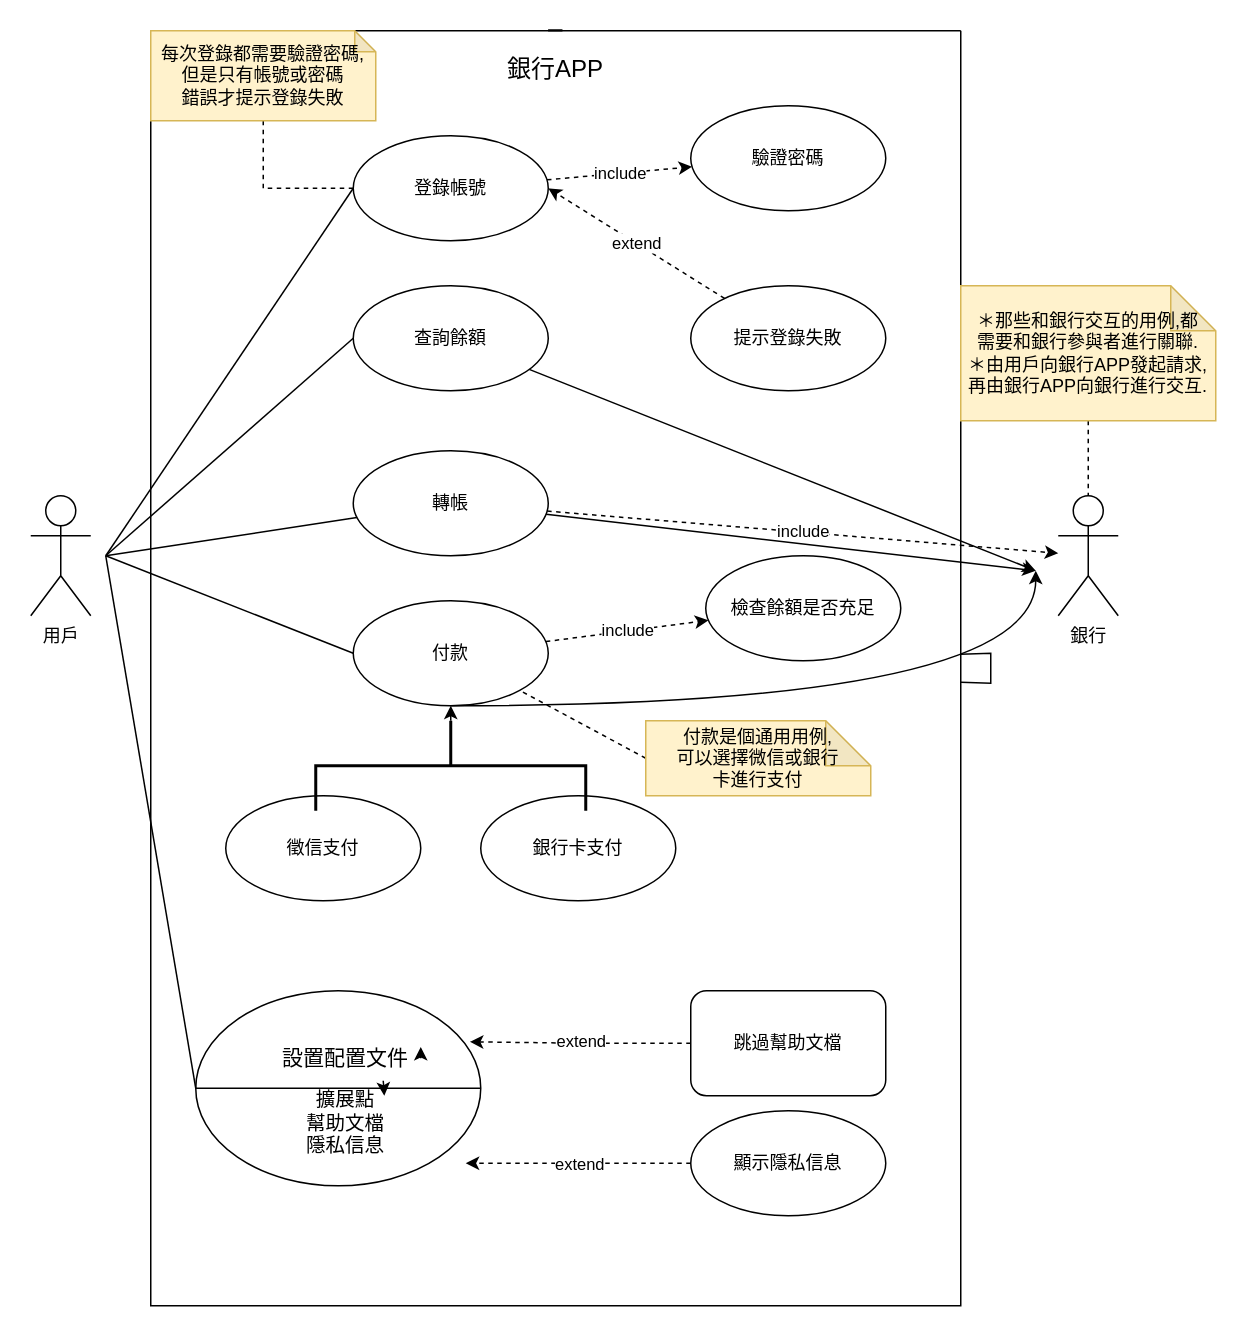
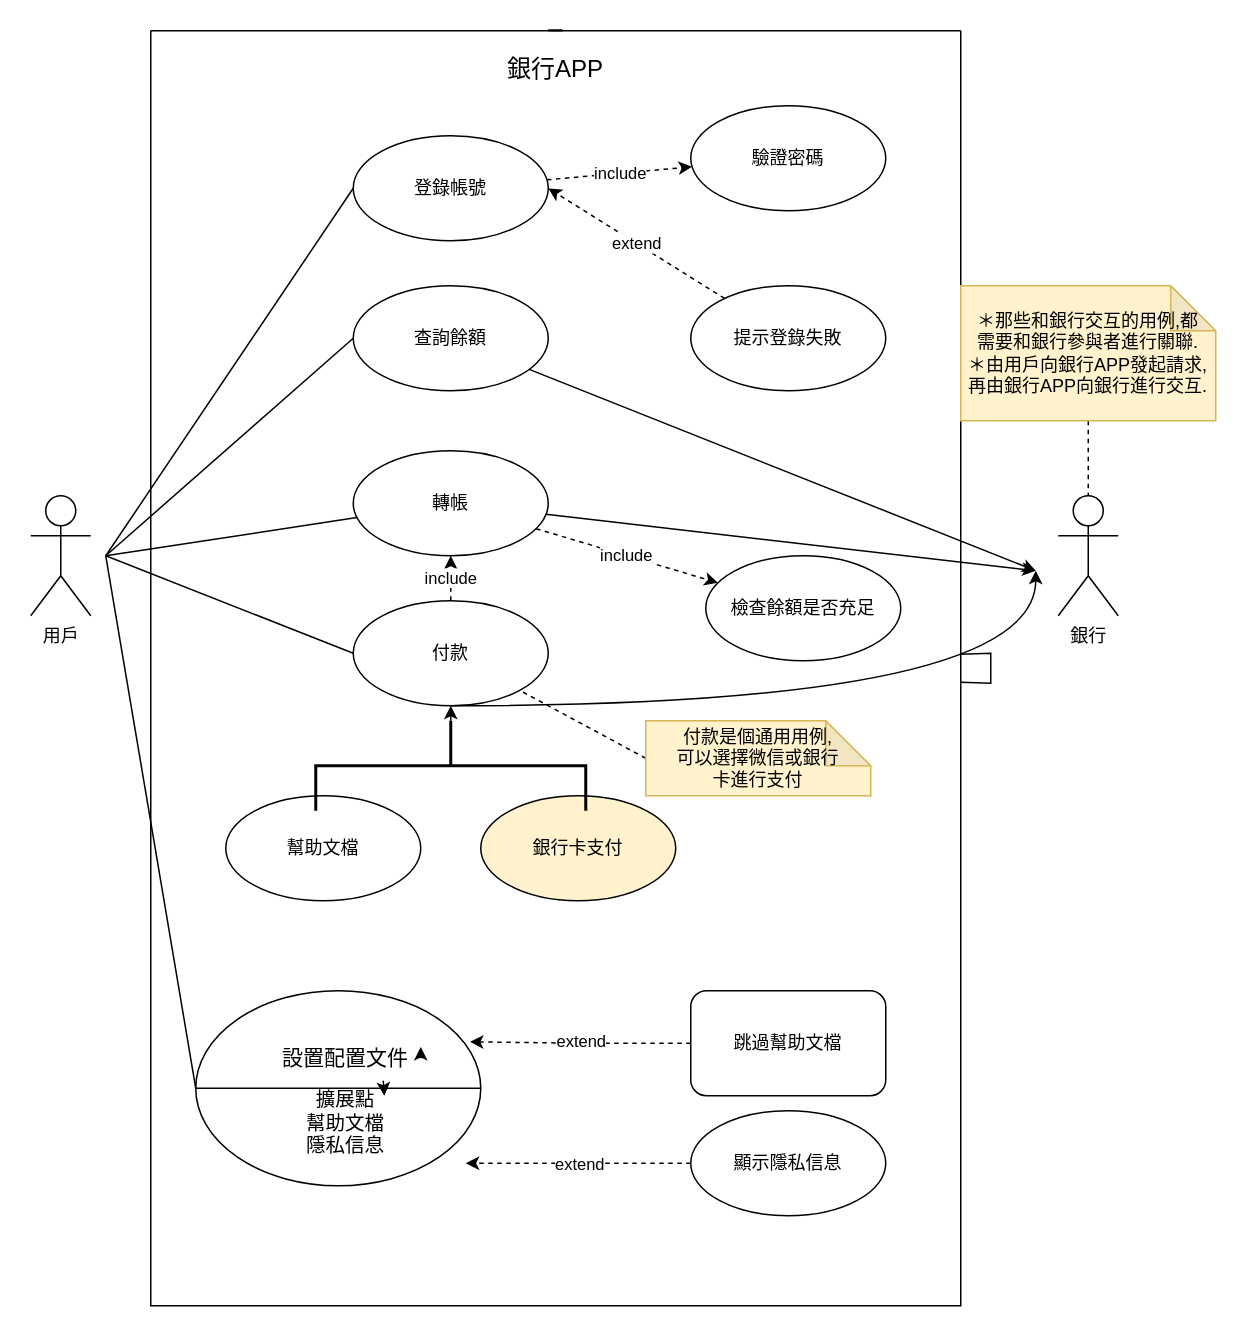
node "每次登錄都需要驗證密碼, 但是只有帳號或密碼 錯誤才提示登錄失敗": removed
edge "每次登錄都需要驗證密碼, 但是只有帳號或密碼 錯誤才提示登錄失敗" -- "登錄帳號": removed
edge "轉帳" -> "銀行": now "轉帳" -> "檢查餘額是否充足"
edge "付款" -> "檢查餘額是否充足": now "付款" -> "轉帳"
node "徵信支付": label "徵信支付" -> "幫助文檔"
node "銀行卡支付": fillcolor #ffffff -> #fff2cc
